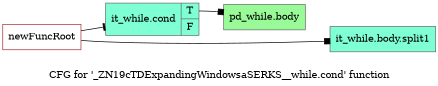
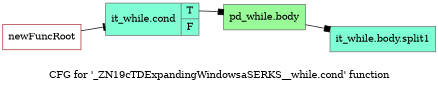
edge "newFuncRoot" -> "it_while.body.split1": now "pd_while.body" -> "it_while.body.split1"
